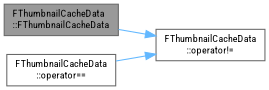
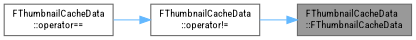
edge "FThumbnailCacheData ::FThumbnailCacheData" -> "FThumbnailCacheData ::operator!=": reversed
